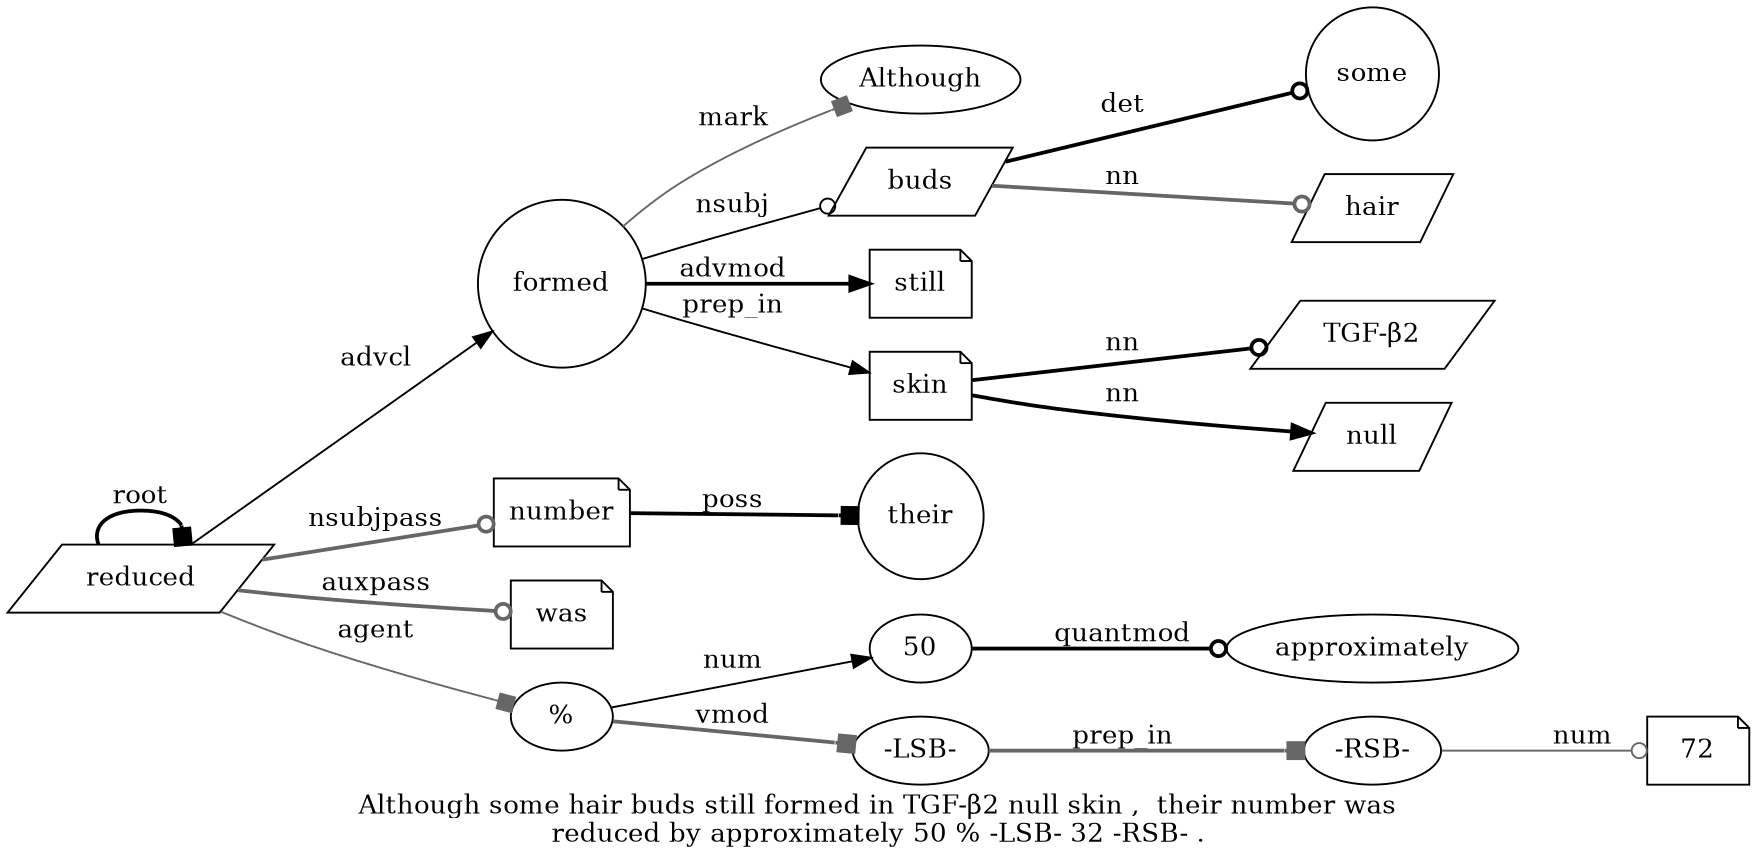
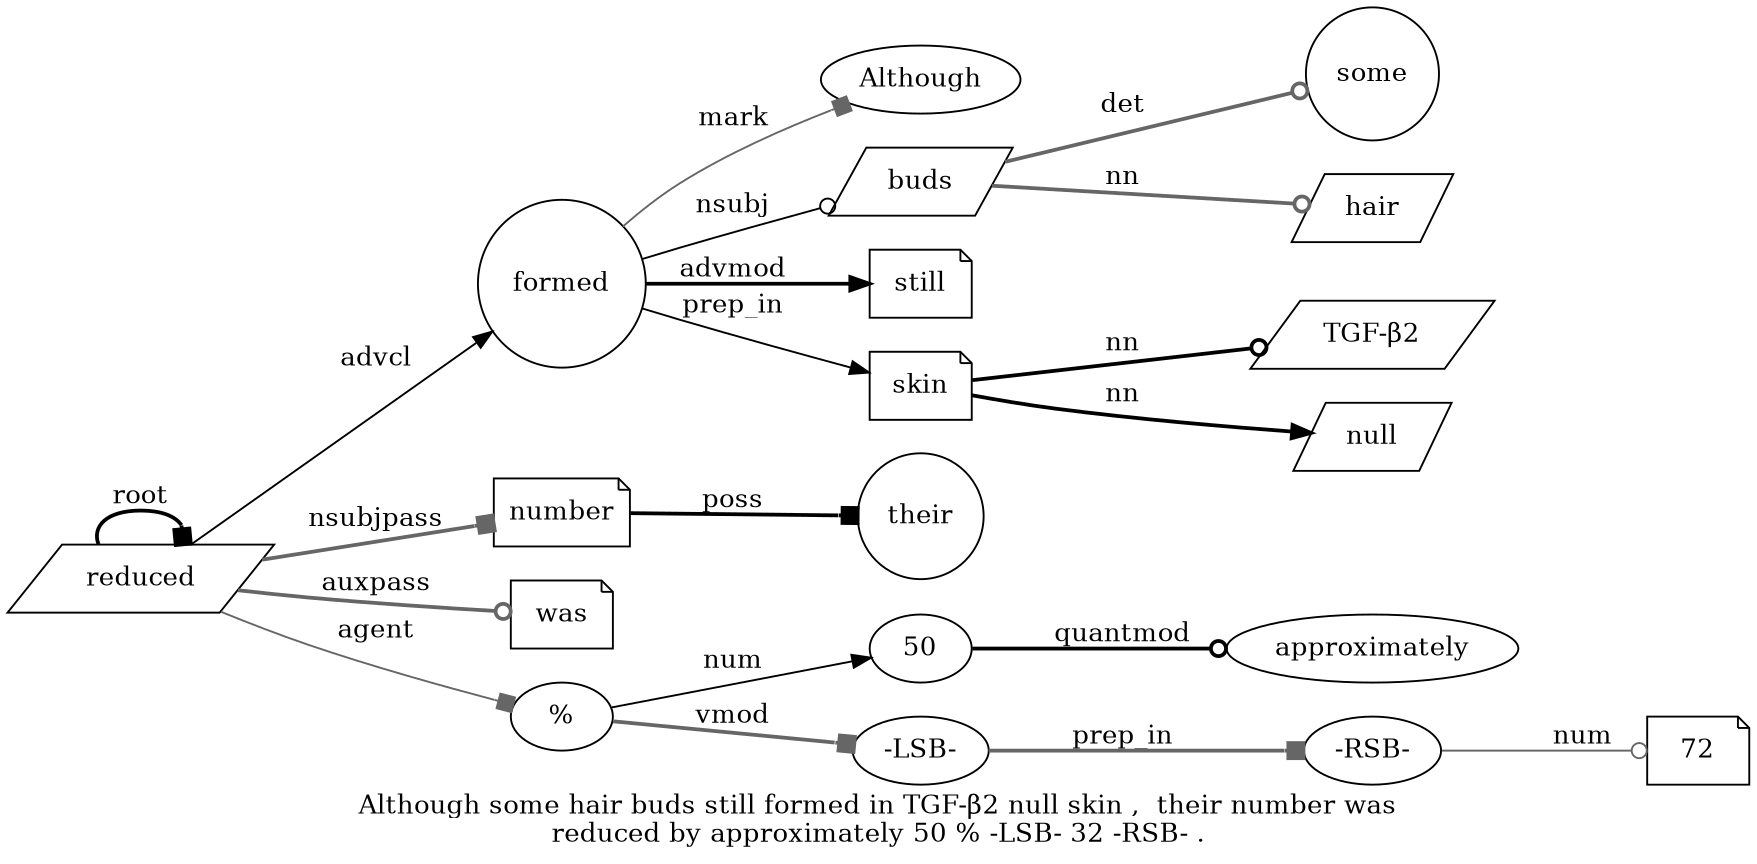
edge "buds" -> "some": color black -> gray40
edge "reduced" -> "number": arrowhead odot -> box
